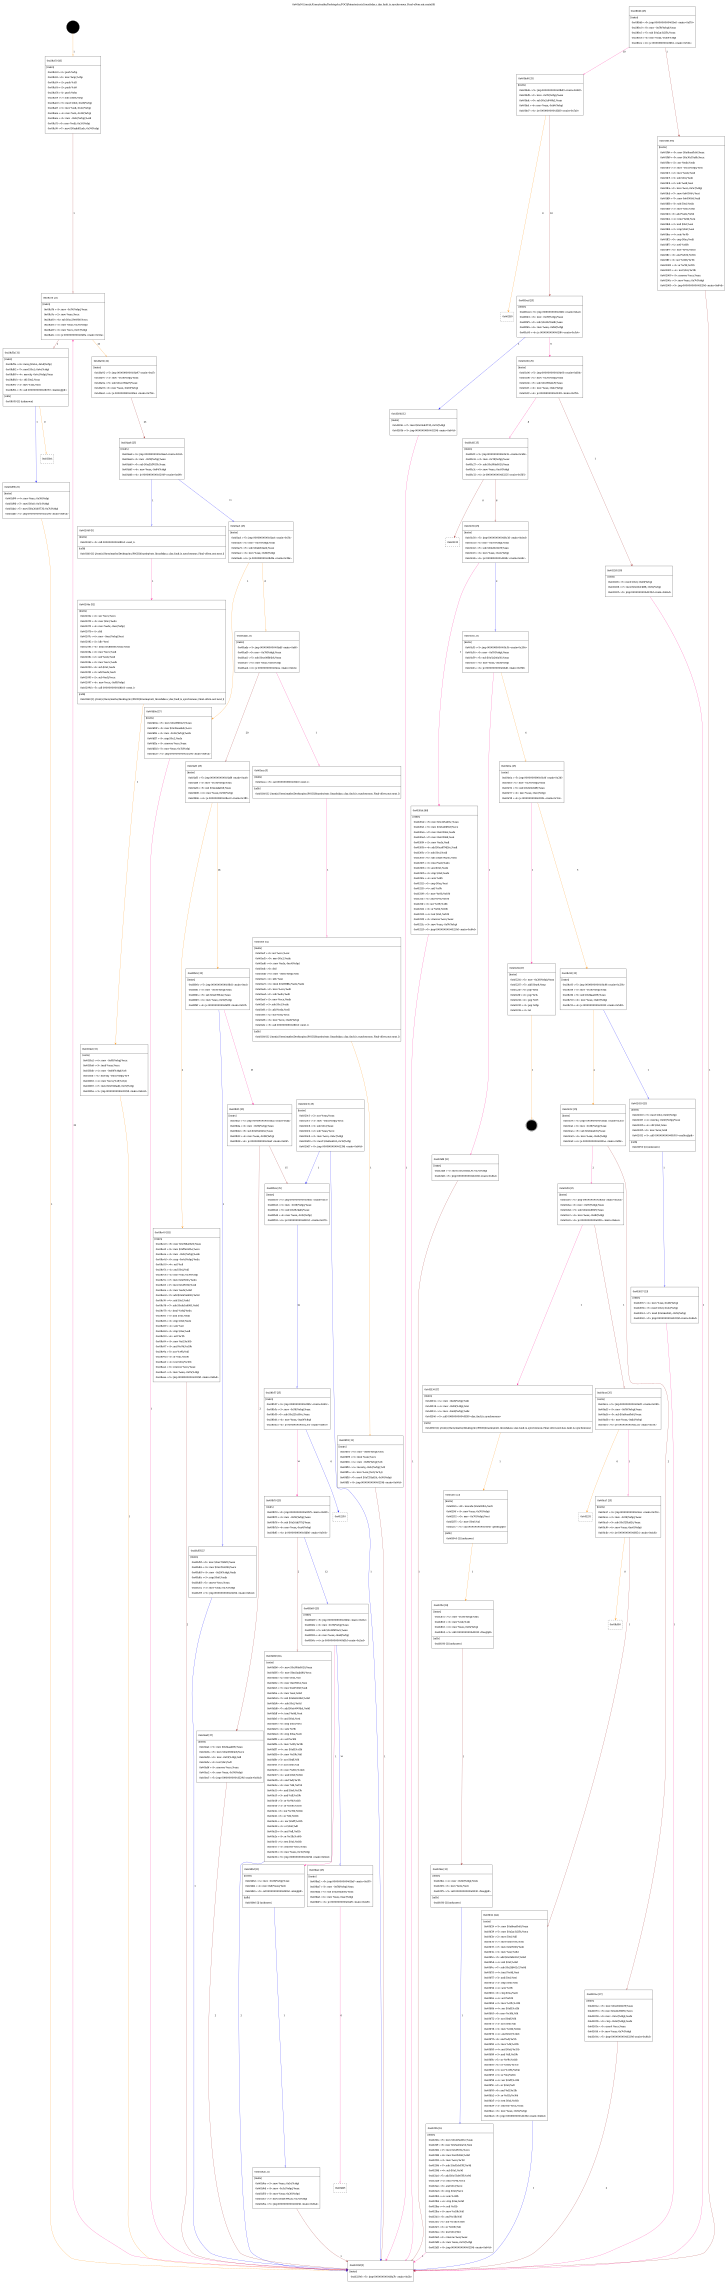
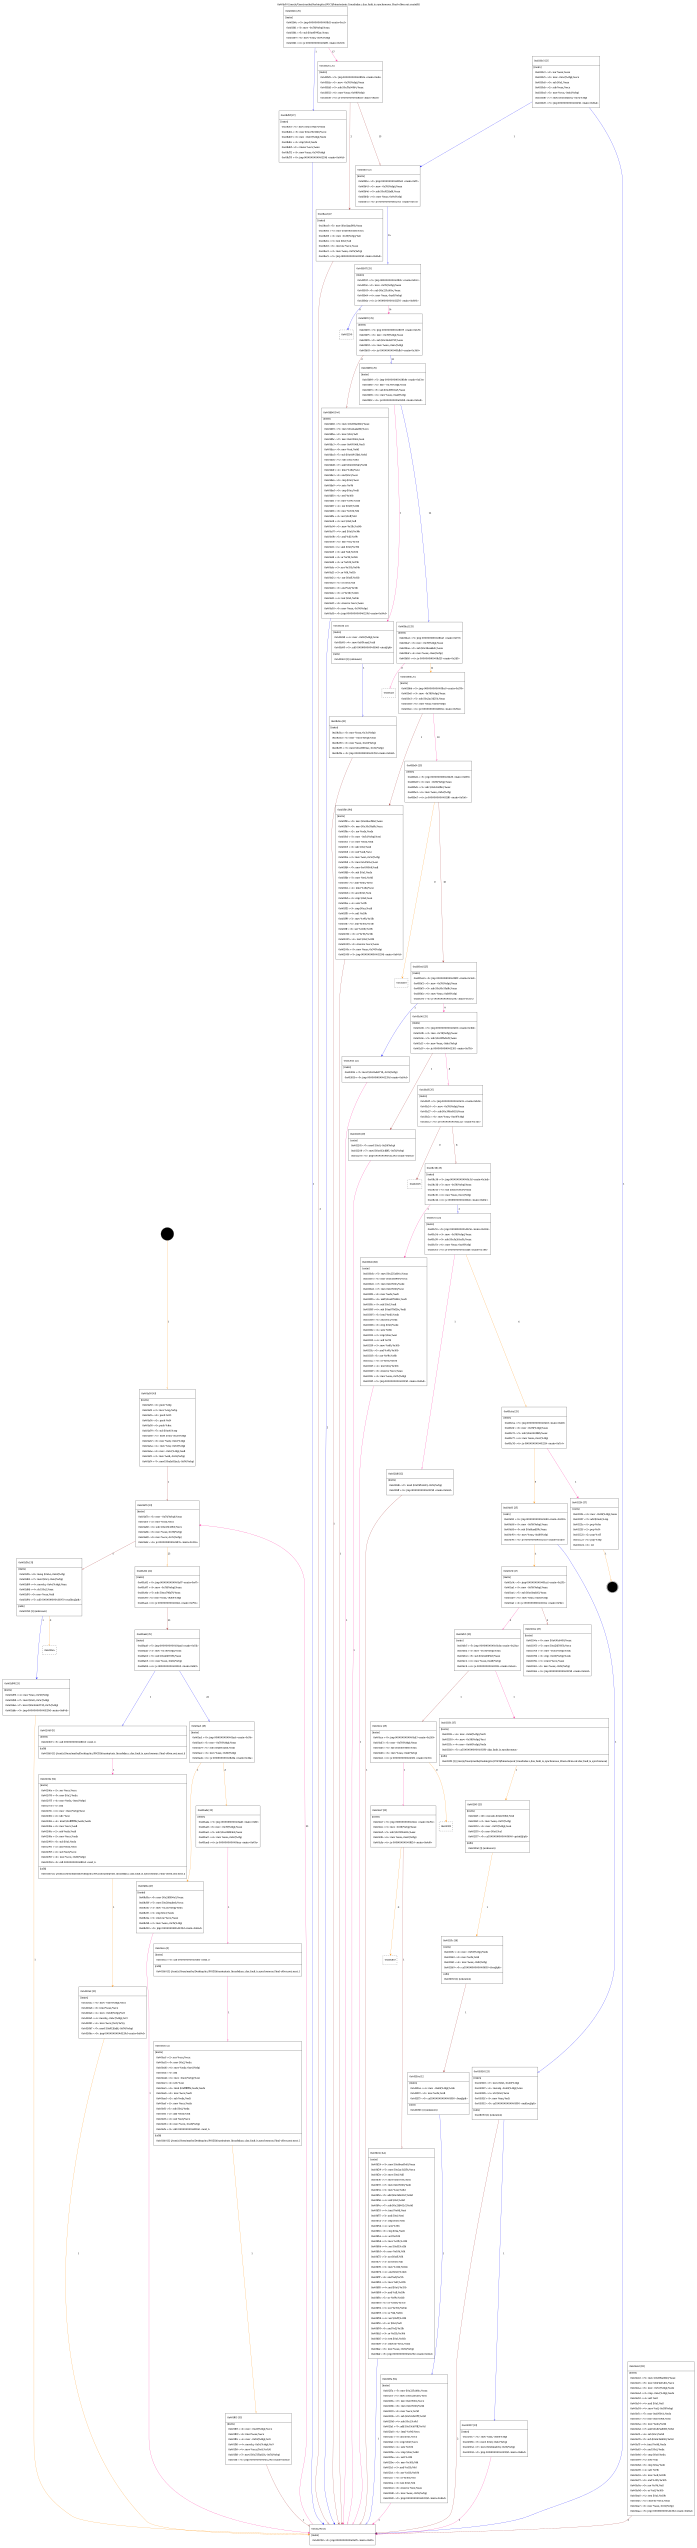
edge "0x401ba2 [25]" -> "0x401bbb [25]": added, label "11"
node "0x401af3 [25]": removed
edge "0x40204e [27]" -> "0x40229d [5]": now "0x402020 [23]" -> "0x40229d [5]"
